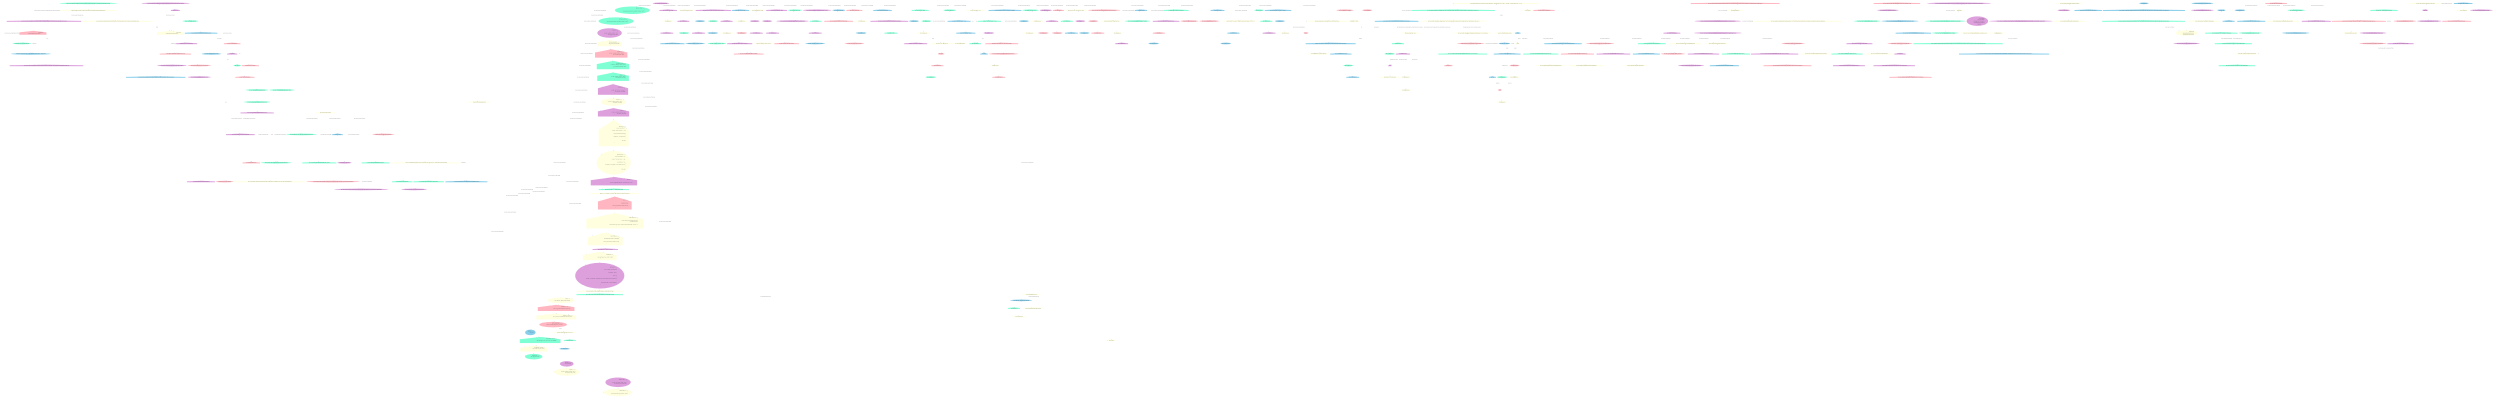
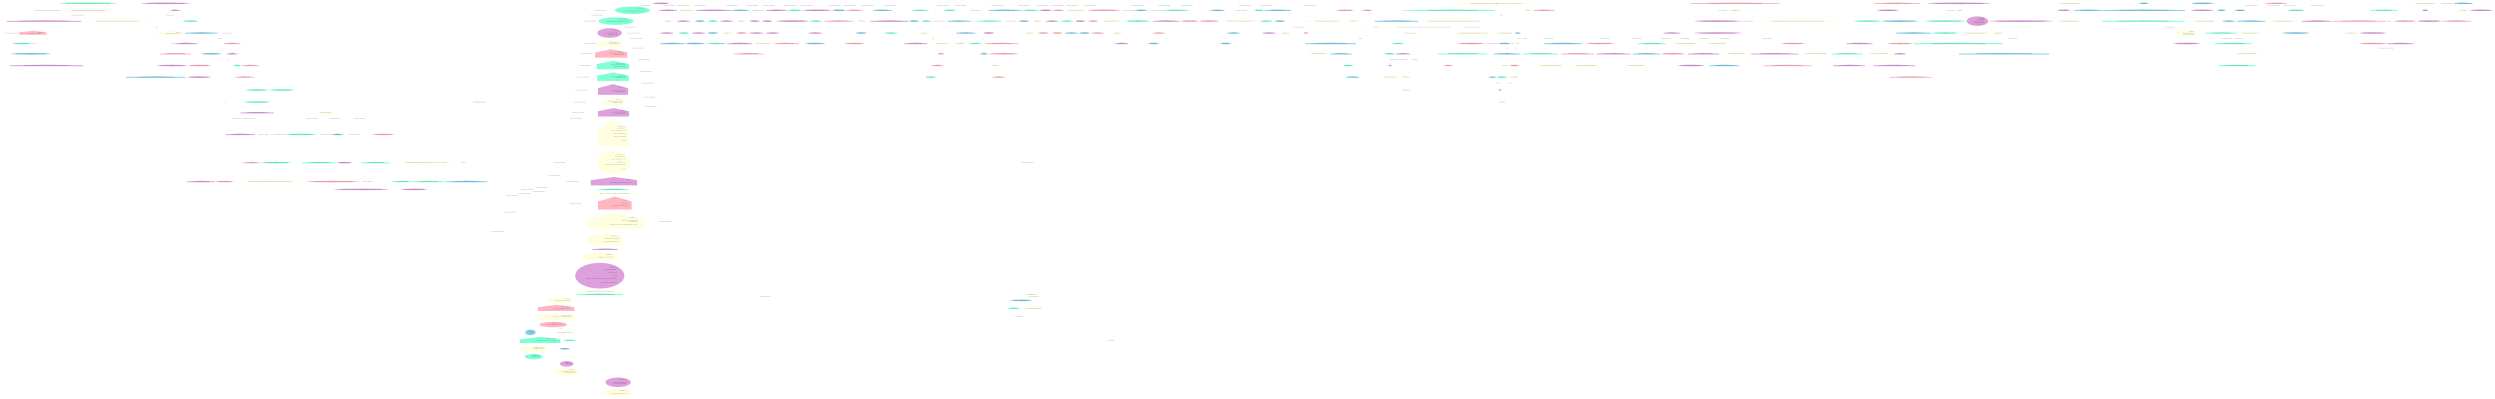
node "Entry Nancy.ViewEngines.Spark.NancySparkView.Execute()": fillcolor aquamarine -> lightyellow
node "Exit Nancy.DefaultNancyBootstrapper.GetEngineInternal()": fillcolor aquamarine -> lightyellow
